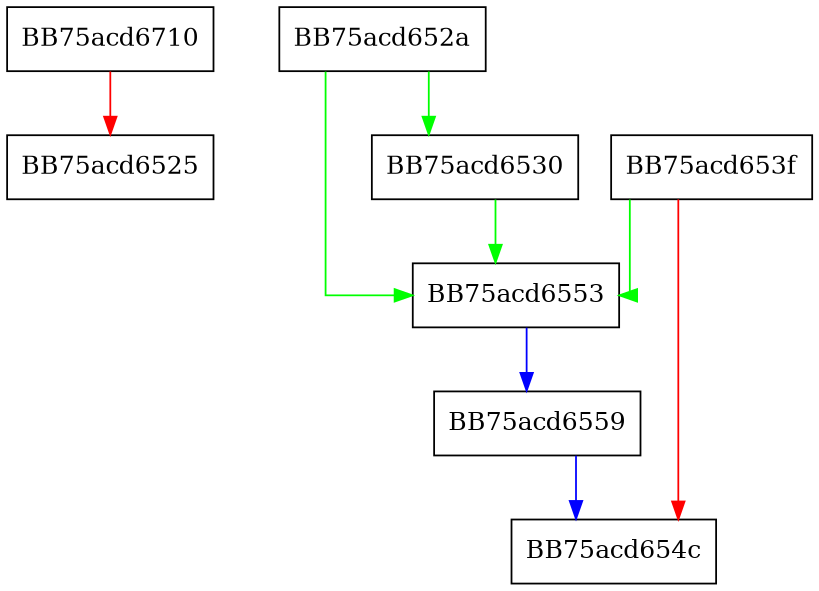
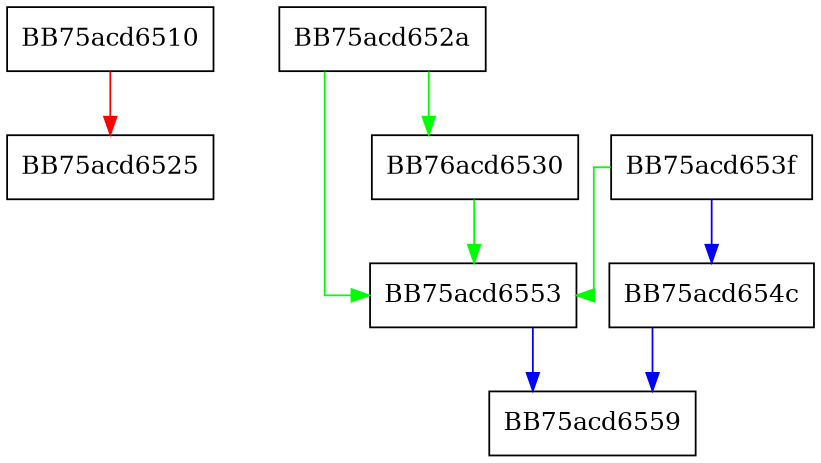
node "BB75acd6710": label "BB75acd6710" -> "BB75acd6510"
node "BB75acd6530": label "BB75acd6530" -> "BB76acd6530"
edge "BB75acd653f" -> "BB75acd654c": color red -> blue
edge "BB75acd6559" -> "BB75acd654c": reversed
